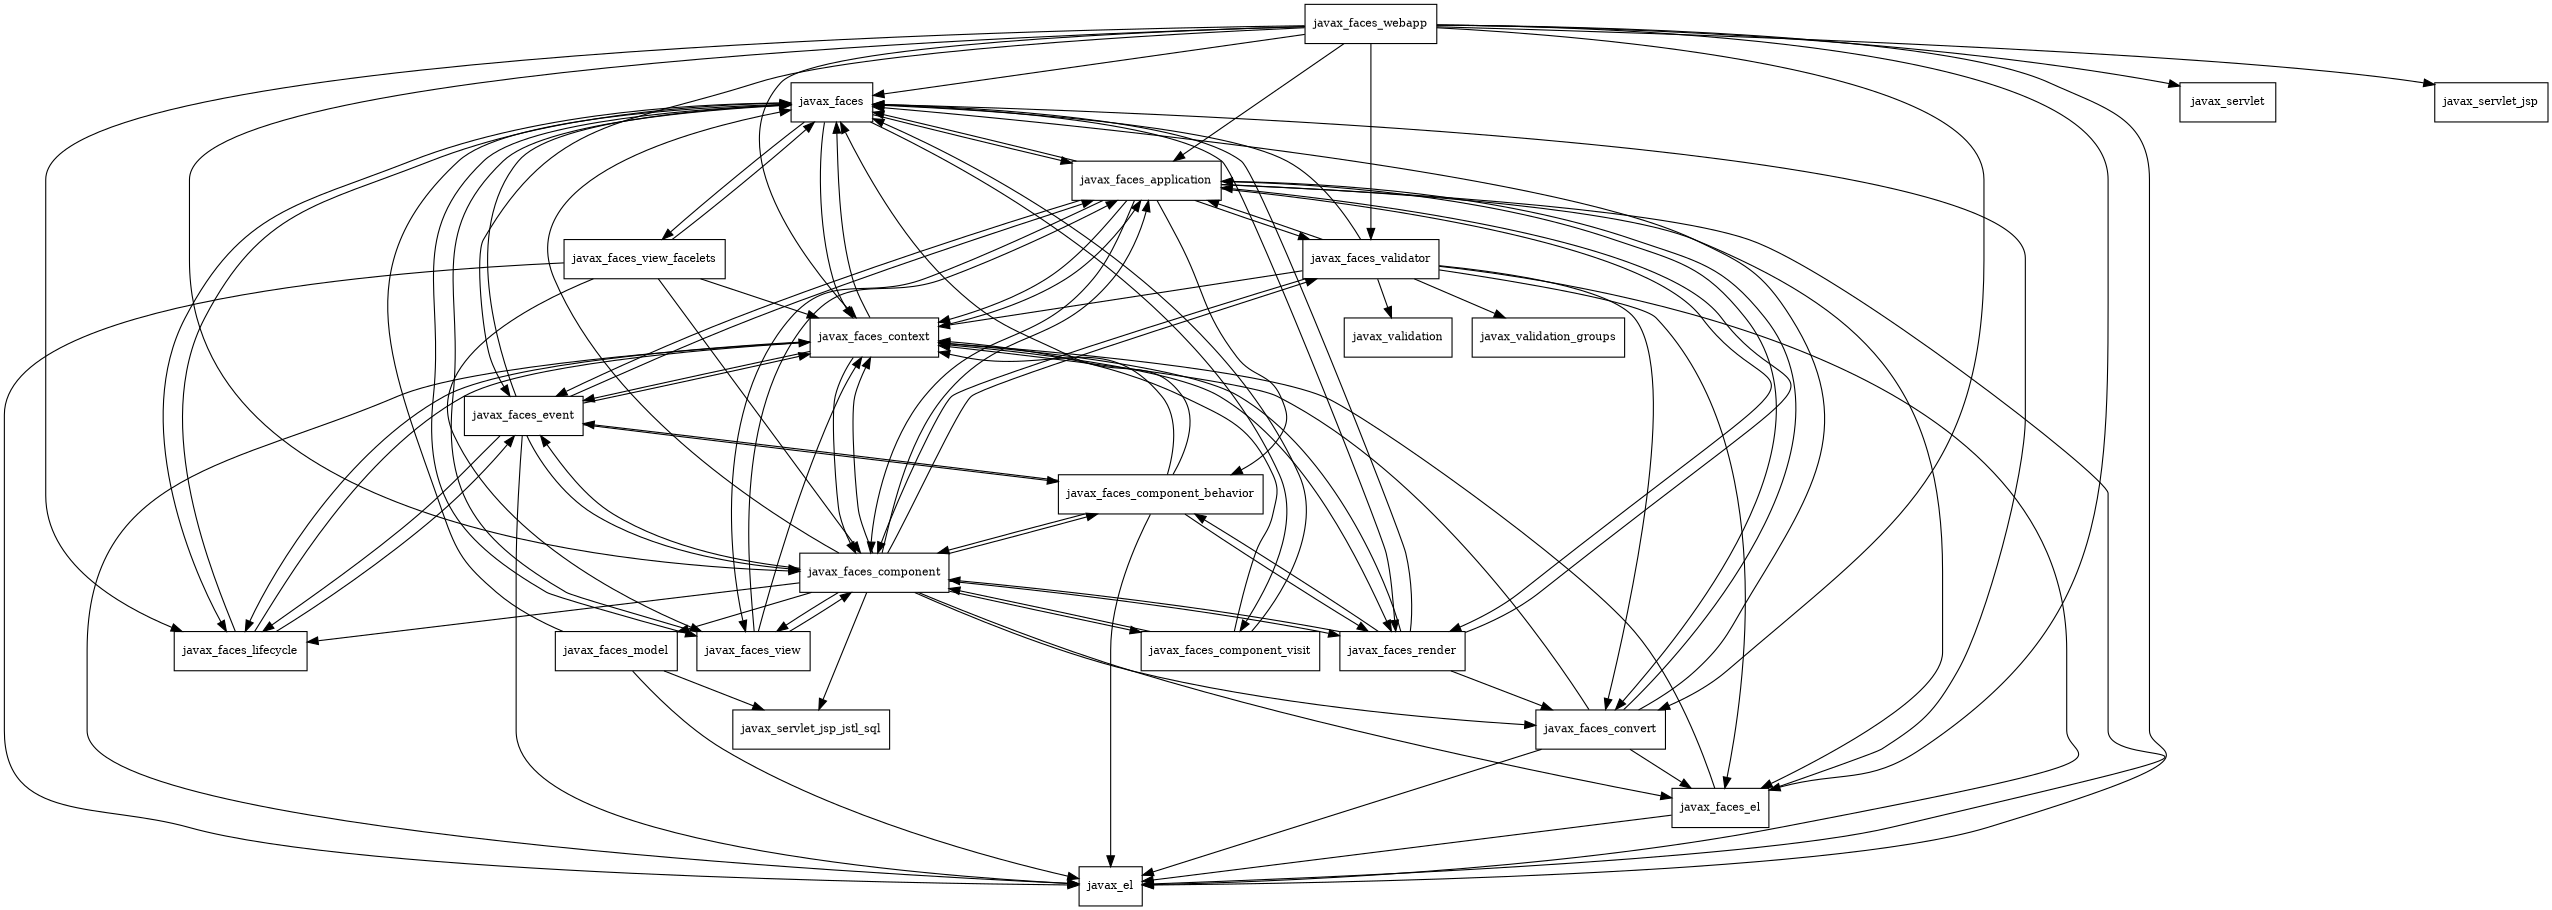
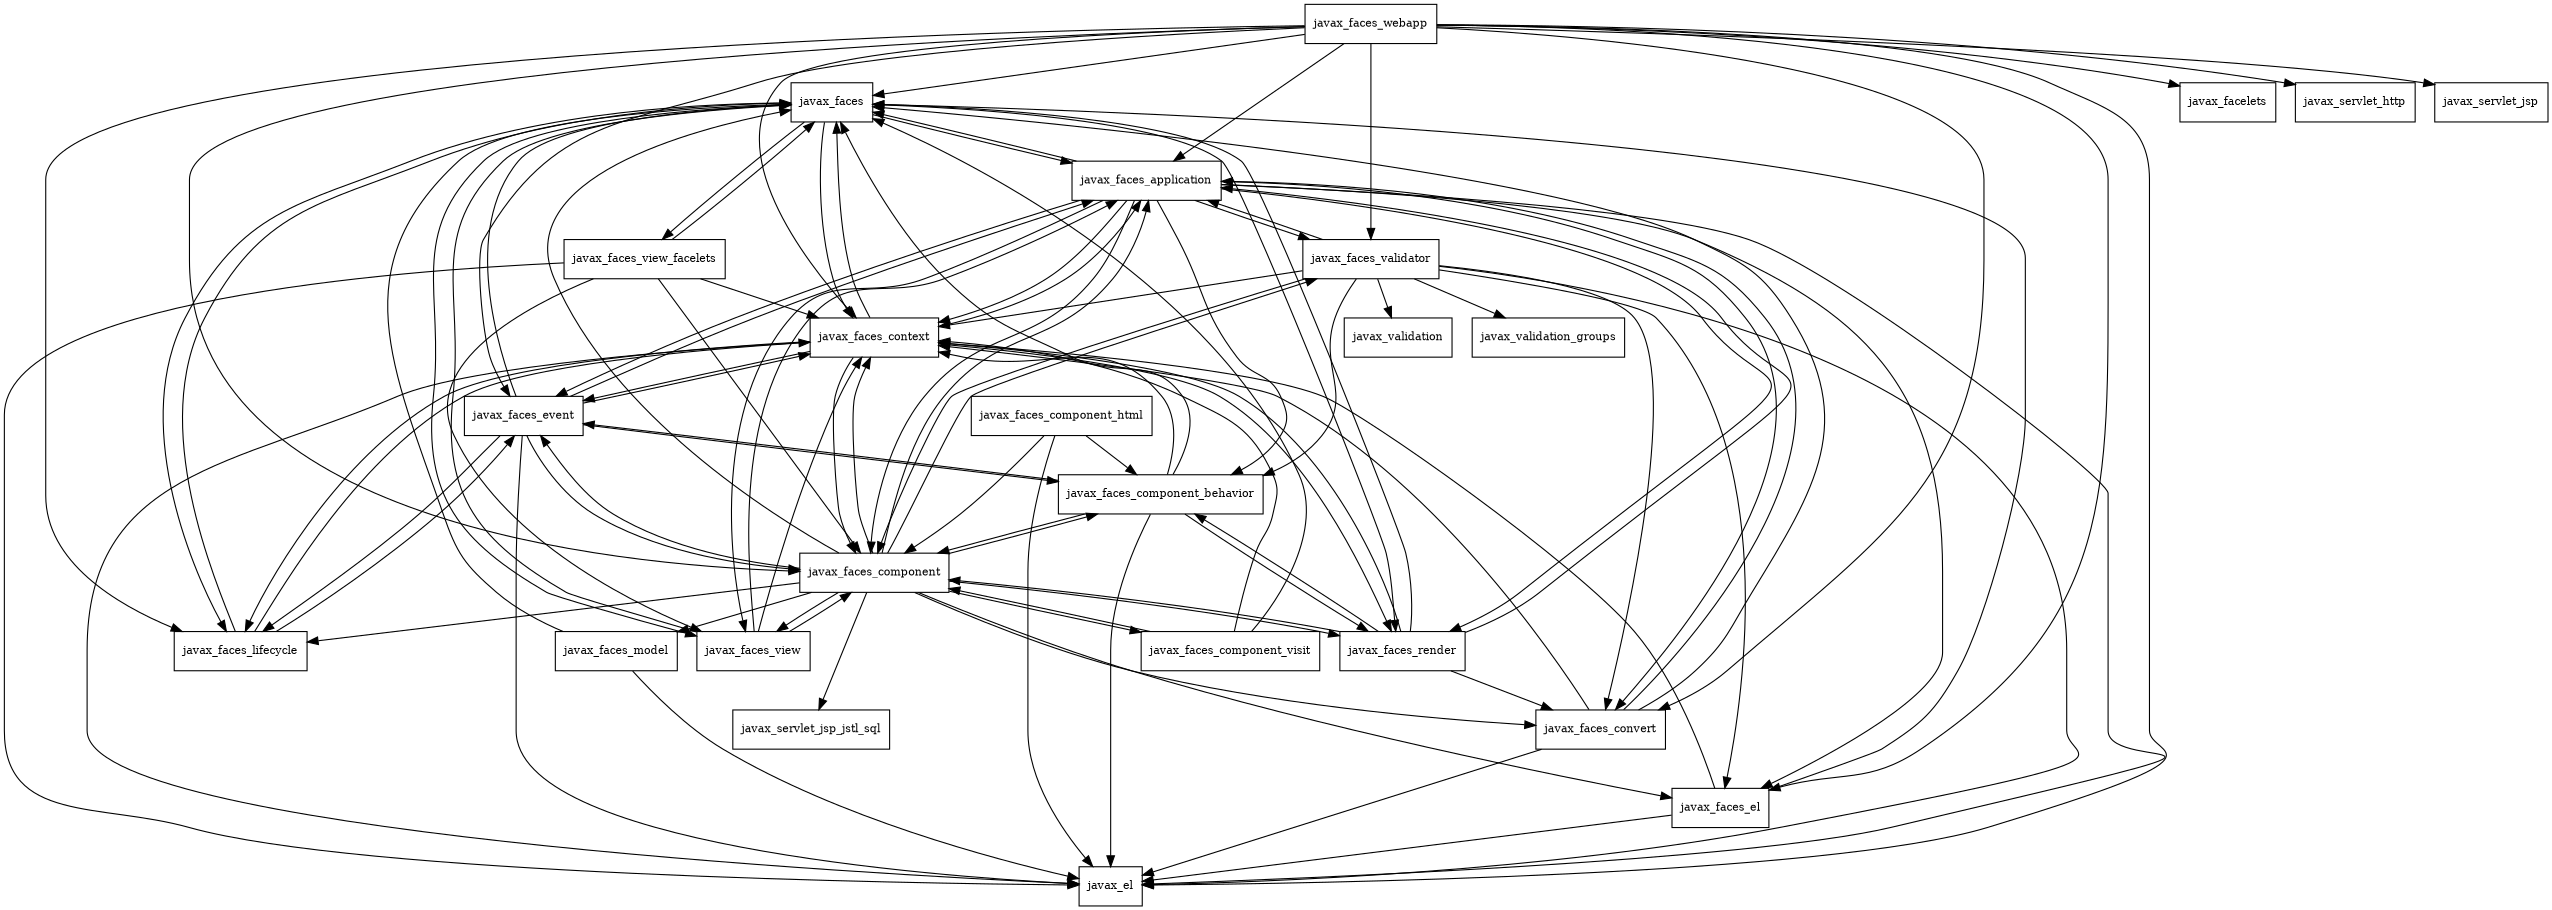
node "javax_servlet": label "javax_servlet" -> "javax_facelets"
node "javax_servlet_http": added
edge "javax_faces_validator" -> "javax_faces": now "javax_faces_validator" -> "javax_faces_component_behavior"
edge "javax_faces" -> "javax_faces_component_visit": removed
node "javax_faces_component_html": added
edge "javax_faces_model" -> "javax_servlet_jsp_jstl_sql": removed
edge "javax_faces_convert" -> "javax_faces_el": removed
